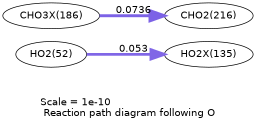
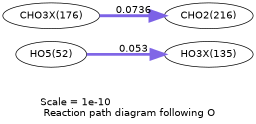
node "CHO3X(186)": label "CHO3X(186)" -> "CHO3X(176)"
node "HO2(52)": label "HO2(52)" -> "HO5(52)"
node "HO2X(135)": label "HO2X(135)" -> "HO3X(135)"
